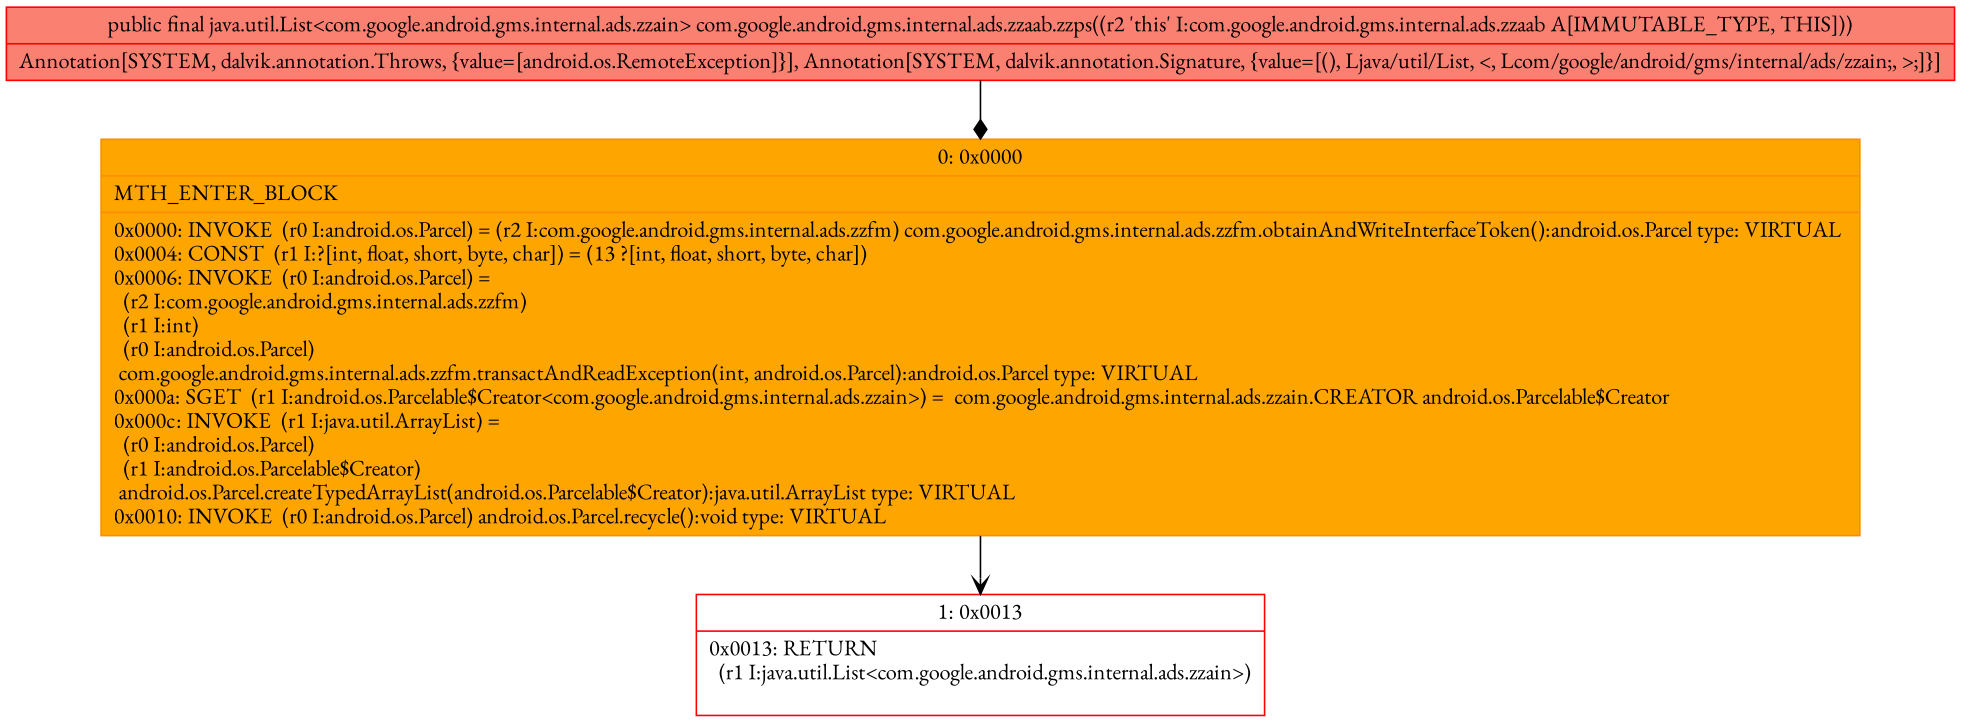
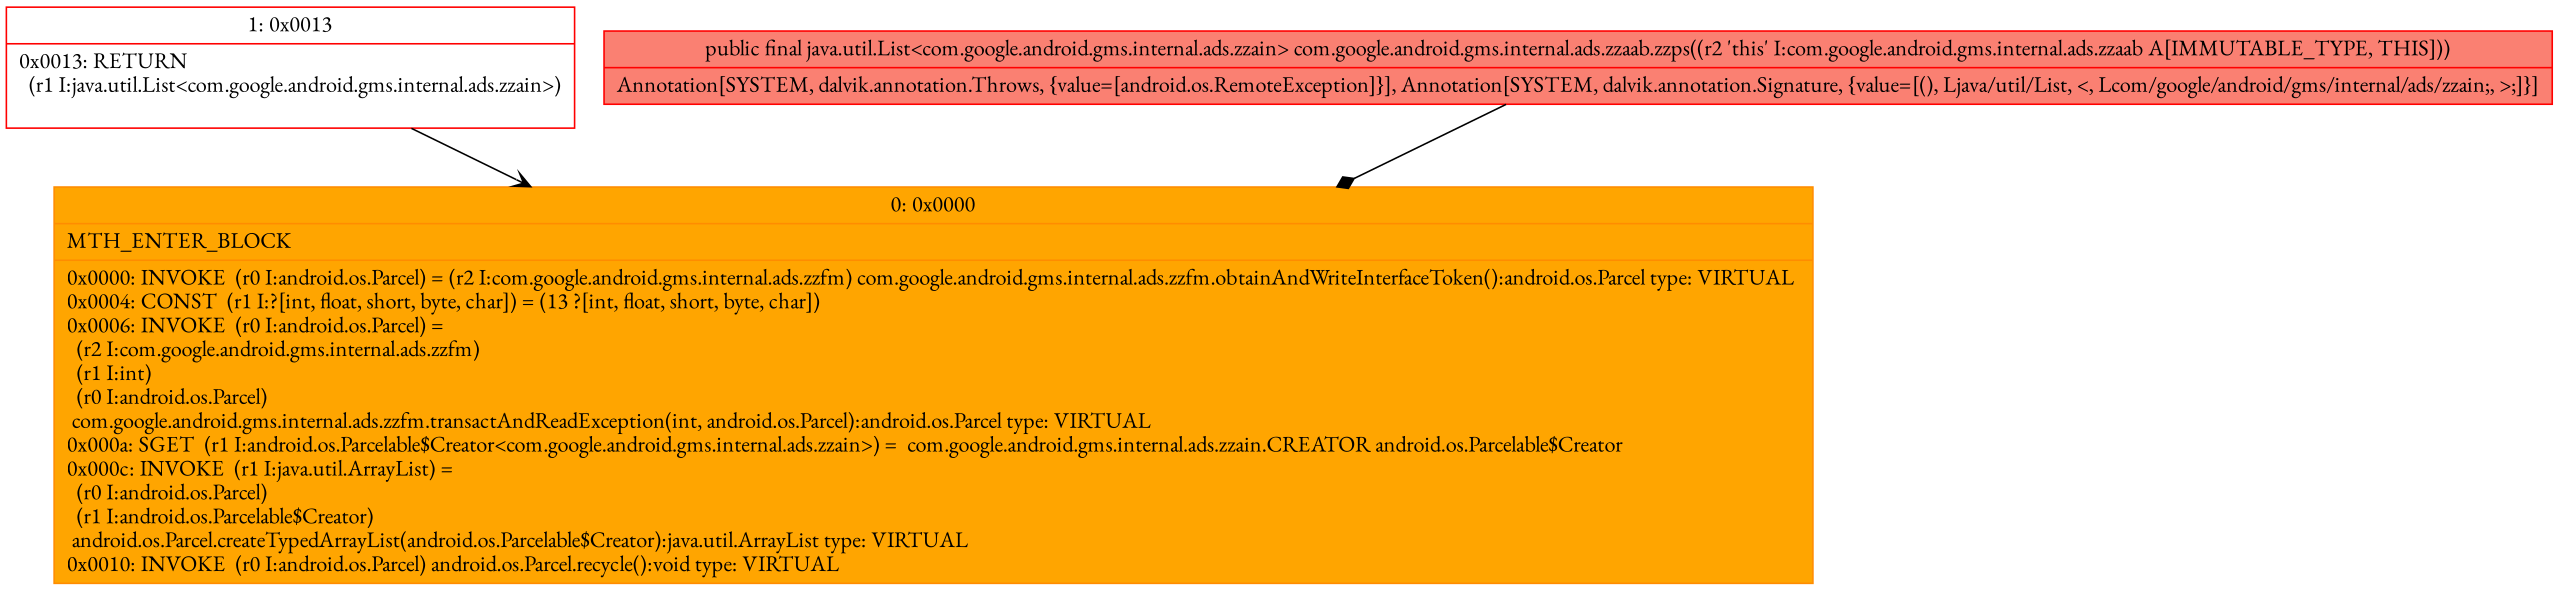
edge "0: 0x0000" -> "1: 0x0013": reversed
